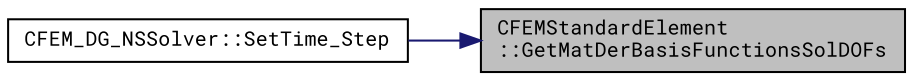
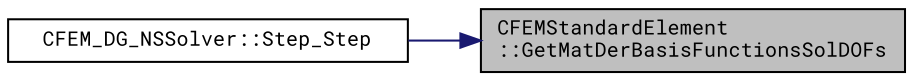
node "CFEM_DG_NSSolver::SetTime_Step": label "CFEM_DG_NSSolver::SetTime_Step" -> "CFEM_DG_NSSolver::Step_Step"
